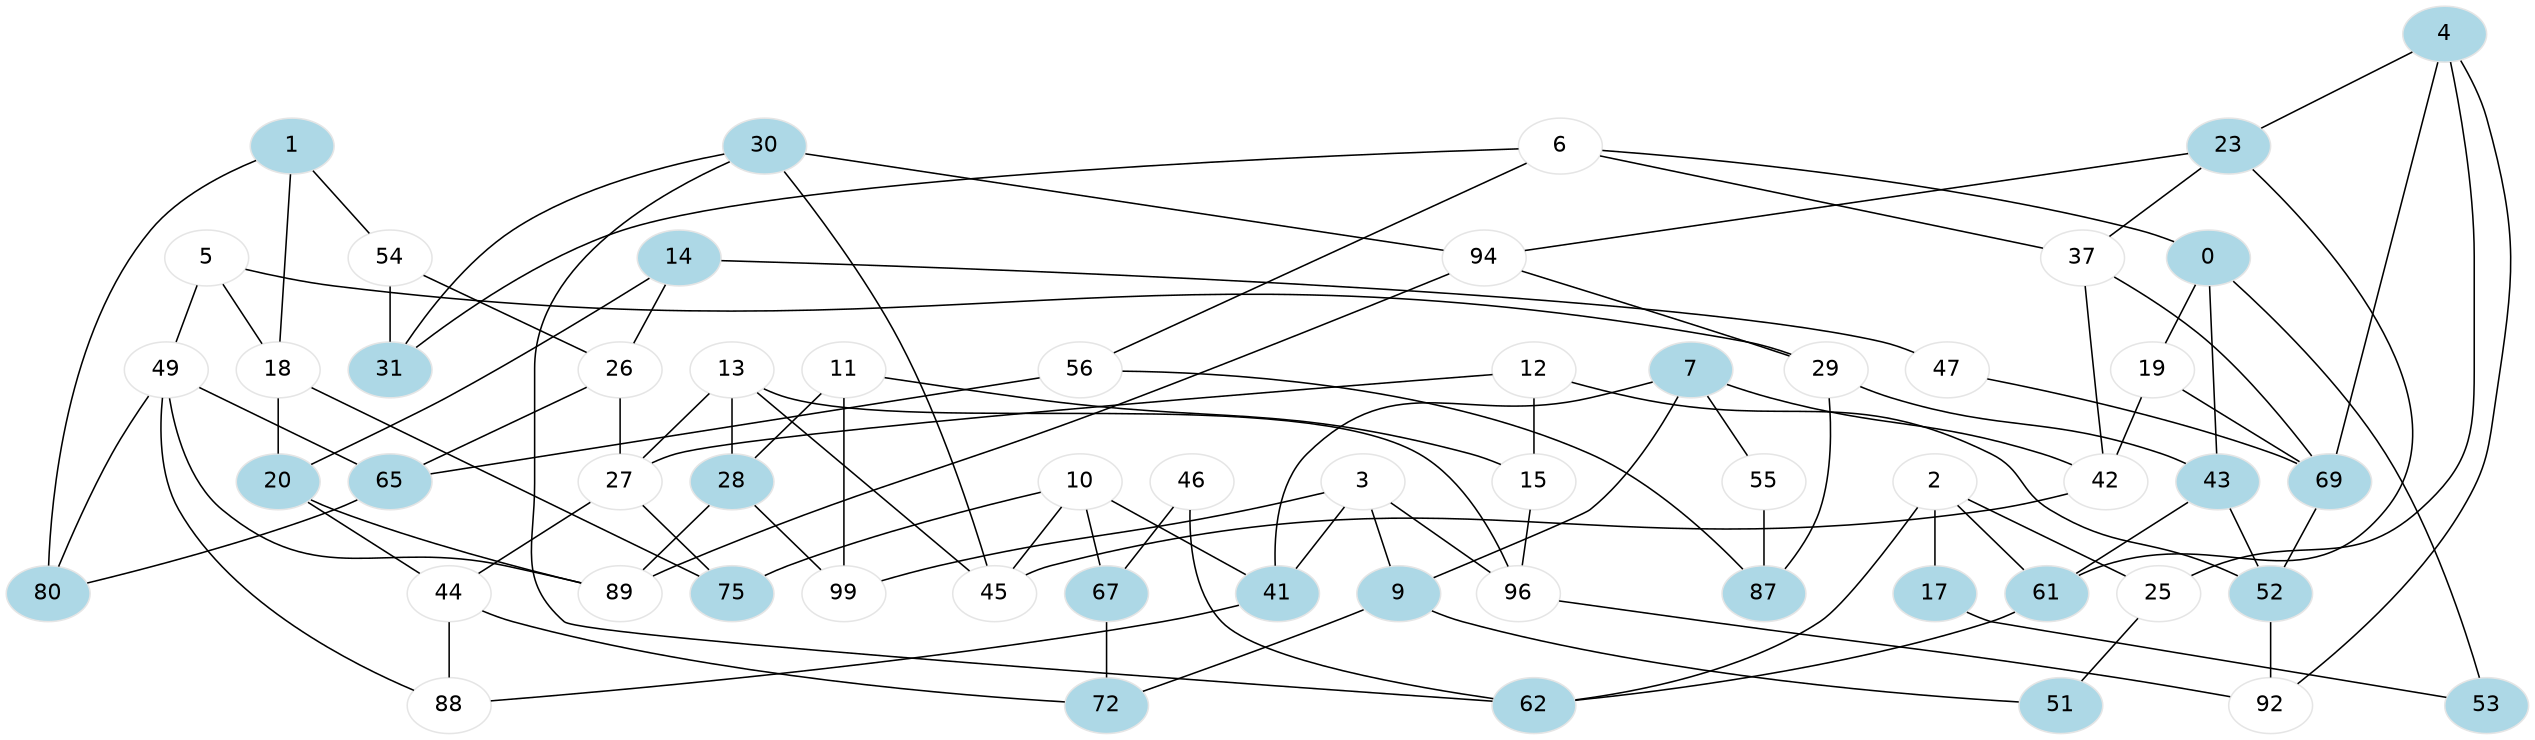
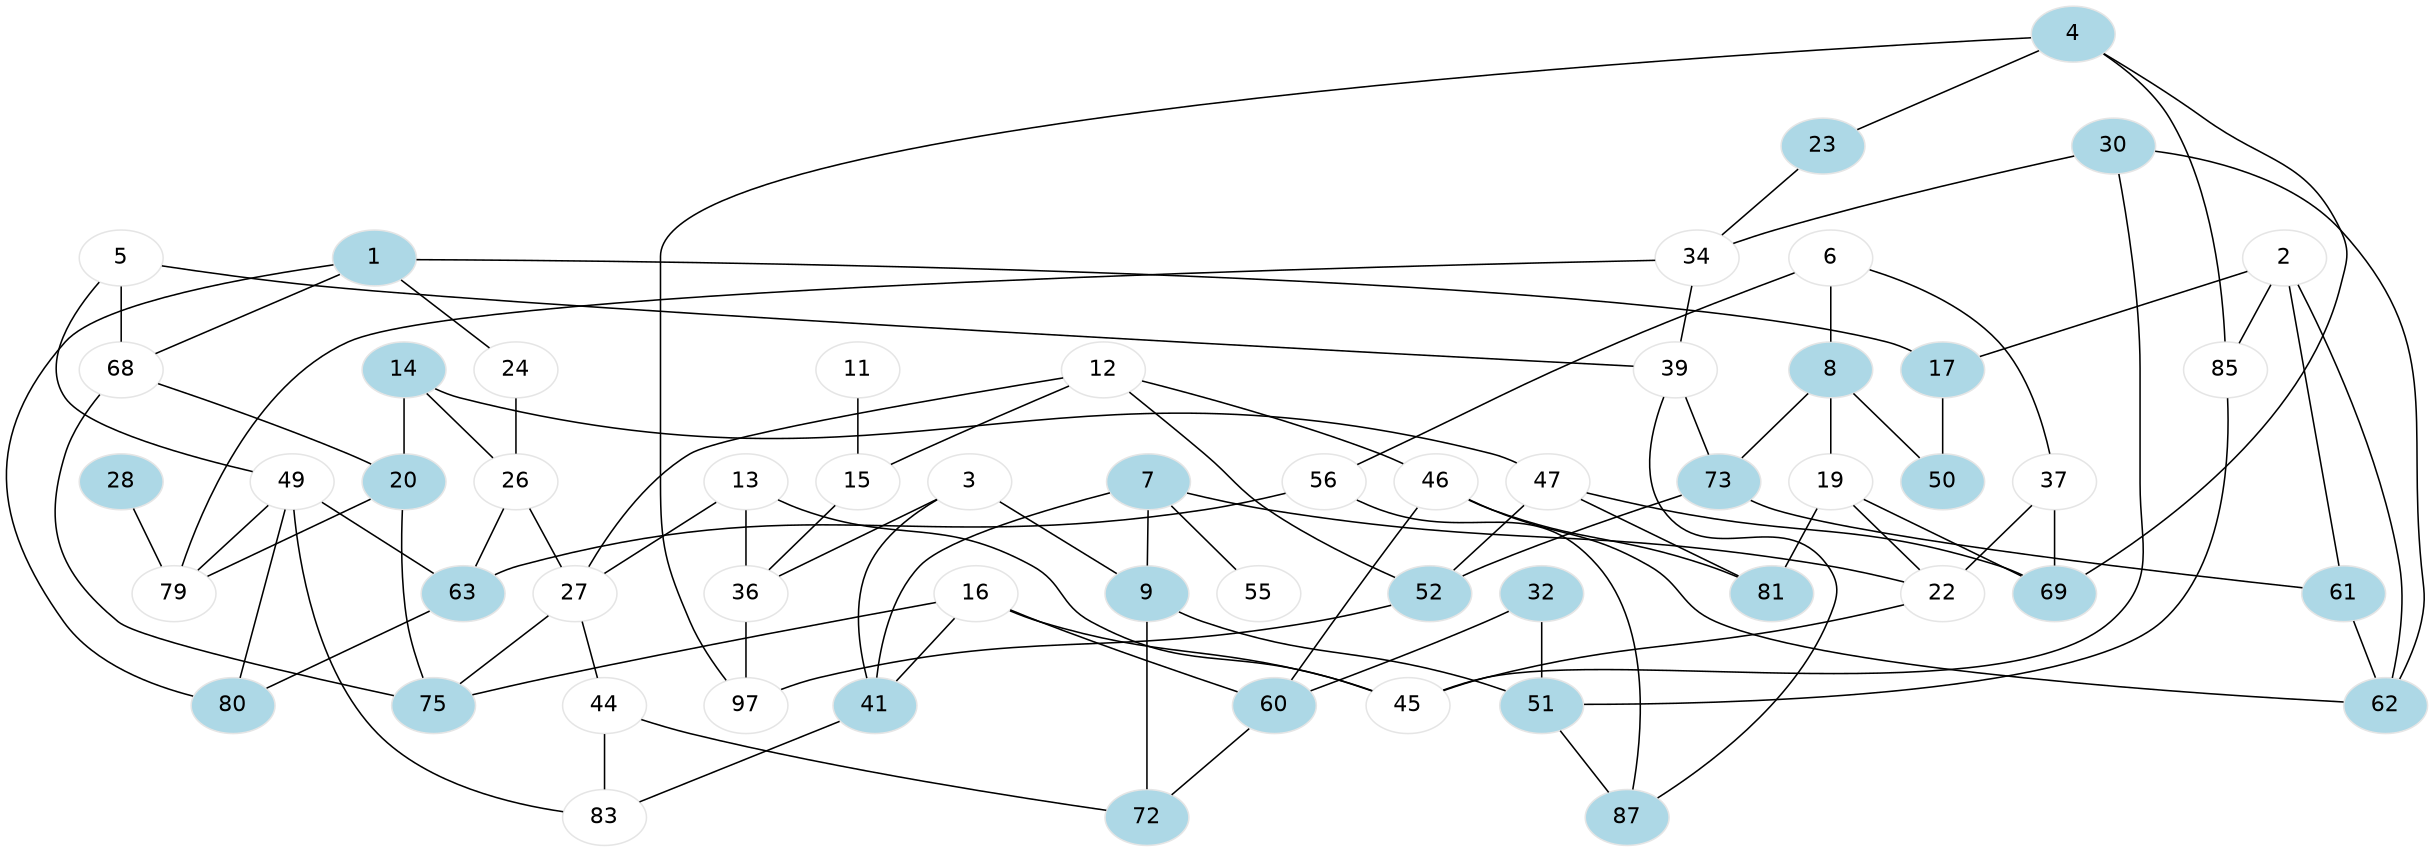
edge "23" -- "37": removed
node "54": label "54" -> "24"
node "94": label "94" -> "34"
node "0": label "0" -> "8"
edge "1" -- "17": added
node "18": label "18" -> "68"
node "31": removed
node "29": label "29" -> "39"
edge "12" -- "46": added
edge "13" -- "28": removed
edge "11" -- "28": removed
edge "23" -- "61": removed
node "65": label "65" -> "63"
node "10": label "10" -> "16"
node "42": label "42" -> "22"
node "43": label "43" -> "73"
edge "20" -- "44": now "20" -- "75"
edge "55" -- "87": now "51" -- "87"
edge "69" -- "52": now "47" -- "52"
node "89": label "89" -> "79"
node "99": removed
node "67": label "67" -> "60"
node "96": label "96" -> "36"
node "32": added
node "81": added
node "25": label "25" -> "85"
node "88": label "88" -> "83"
node "92": label "92" -> "97"
node "53": label "53" -> "50"
